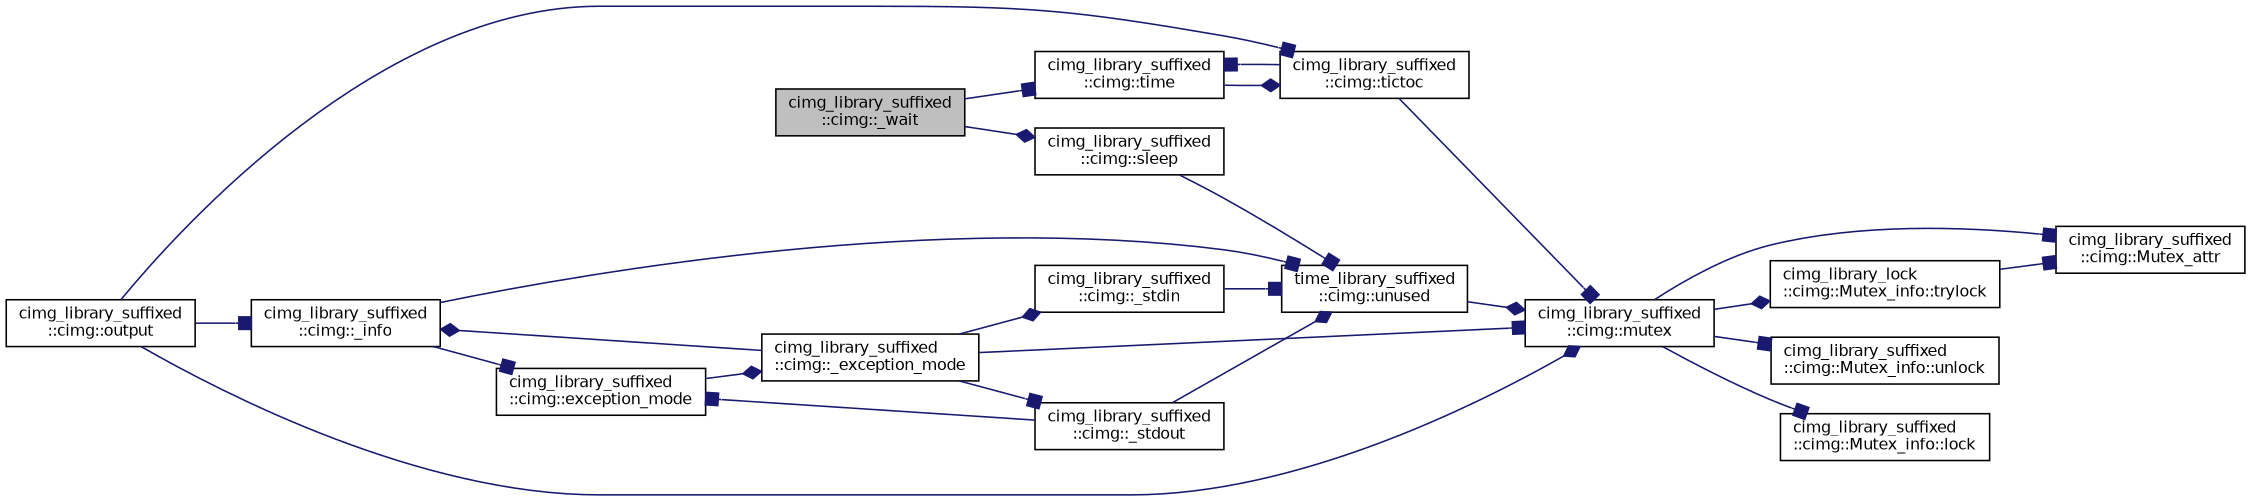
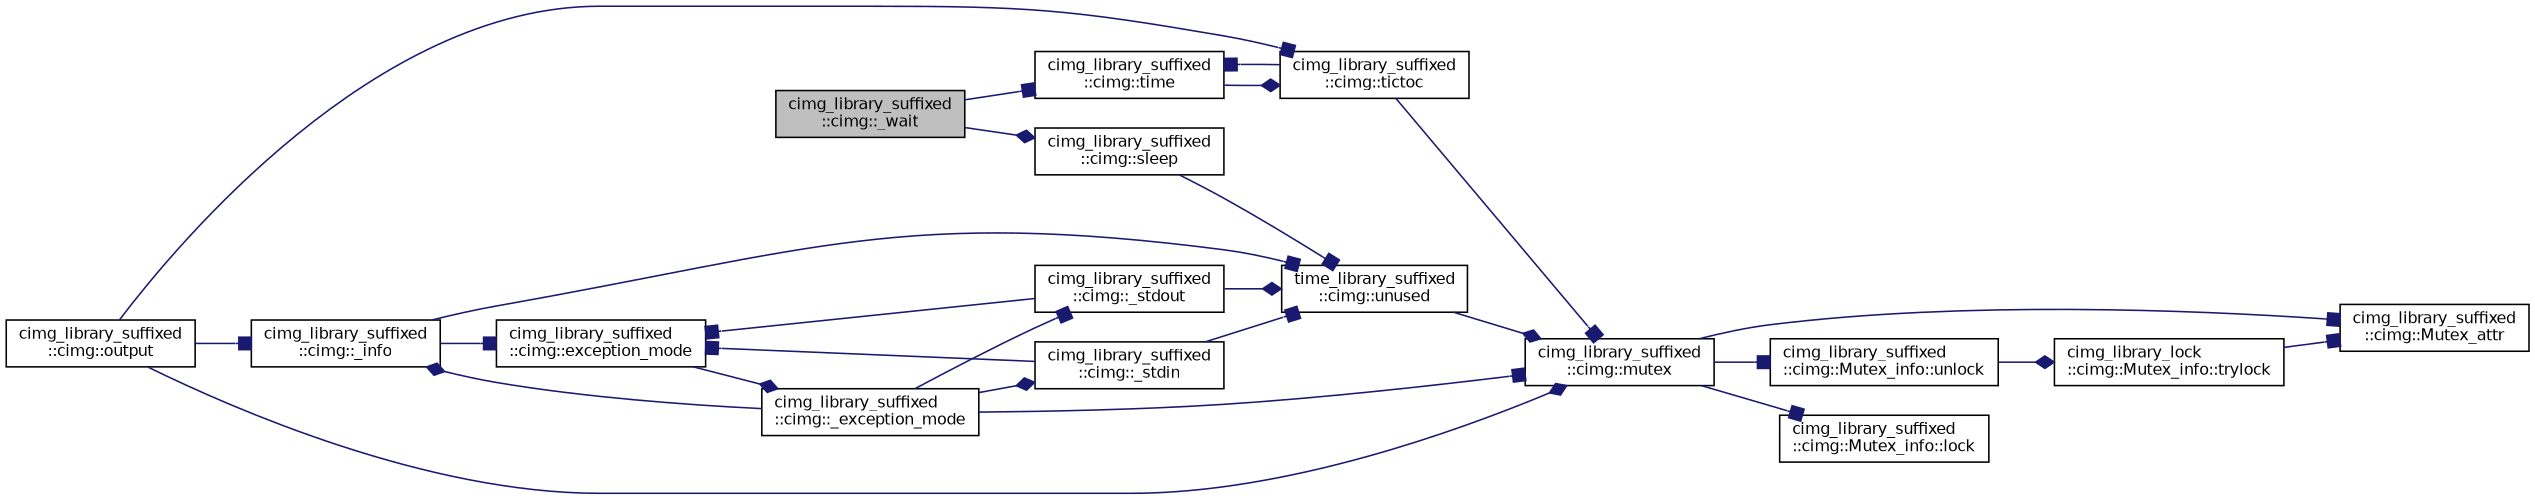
edge "cimg_library_suffixed ::cimg::mutex" -> "cimg_library_lock ::cimg::Mutex_info::trylock": now "cimg_library_suffixed ::cimg::Mutex_info::unlock" -> "cimg_library_lock ::cimg::Mutex_info::trylock"
edge "cimg_library_suffixed ::cimg::_stdin" -> "cimg_library_suffixed ::cimg::exception_mode": added
